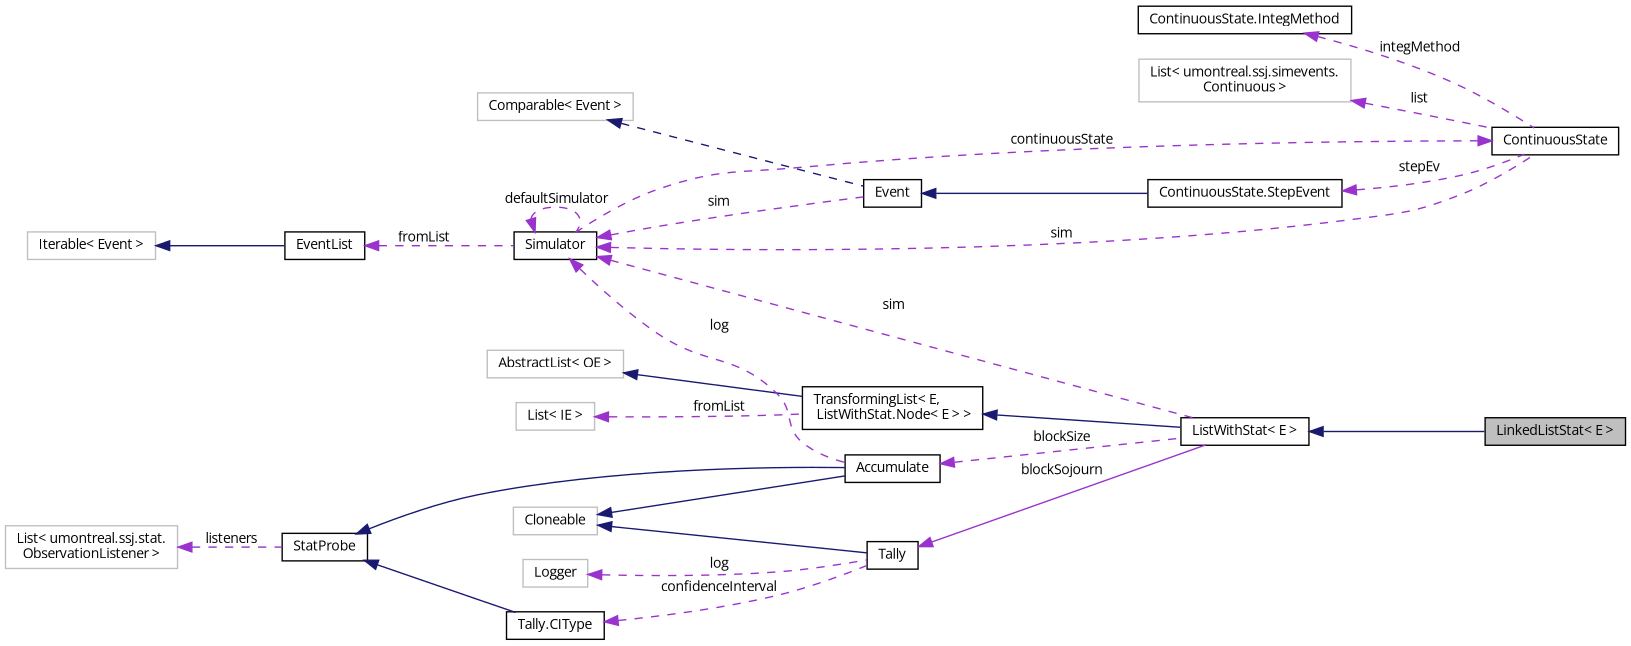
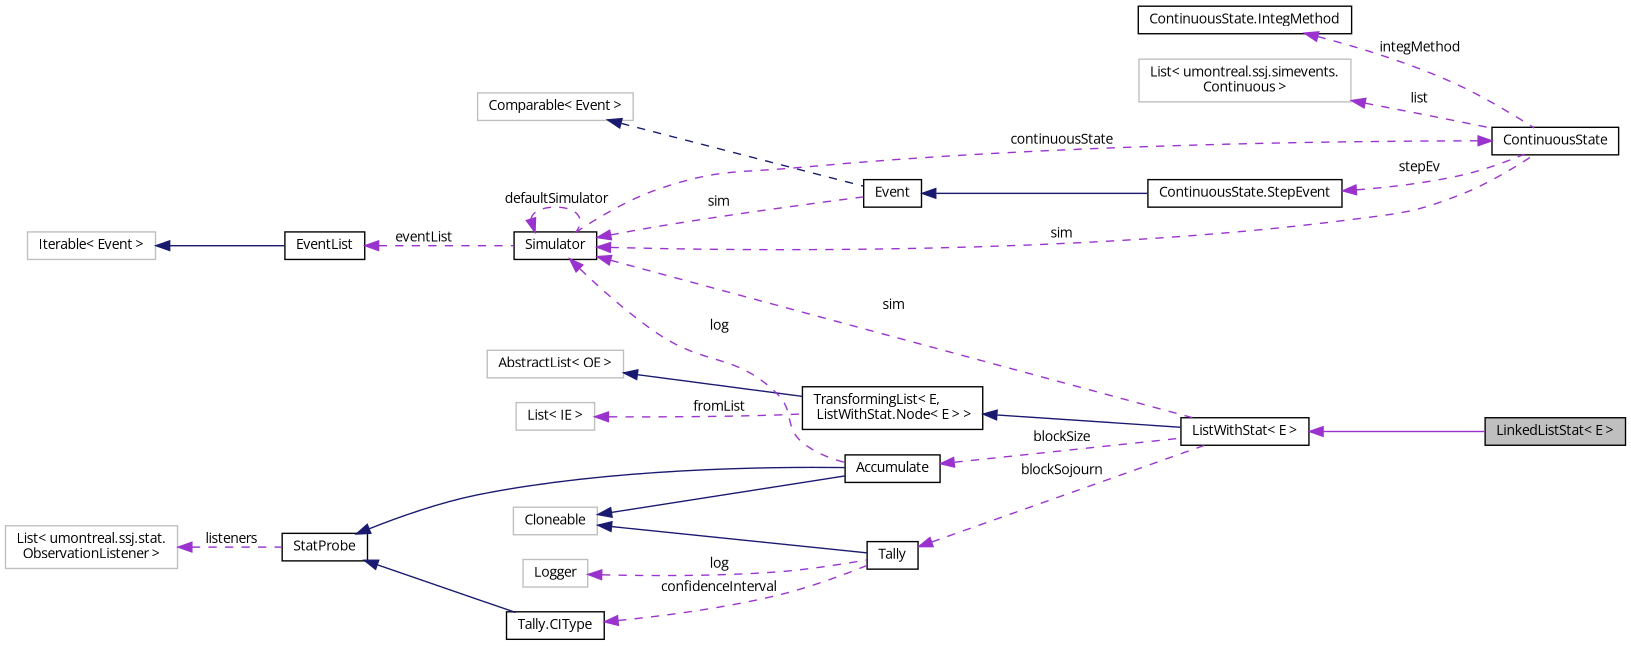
edge "Simulator" -> "EventList": label " fromList" -> " eventList"
edge "LinkedListStat< E >" -> "ListWithStat< E >": color midnightblue -> darkorchid3
edge "ListWithStat< E >" -> "Tally": style solid -> dashed
